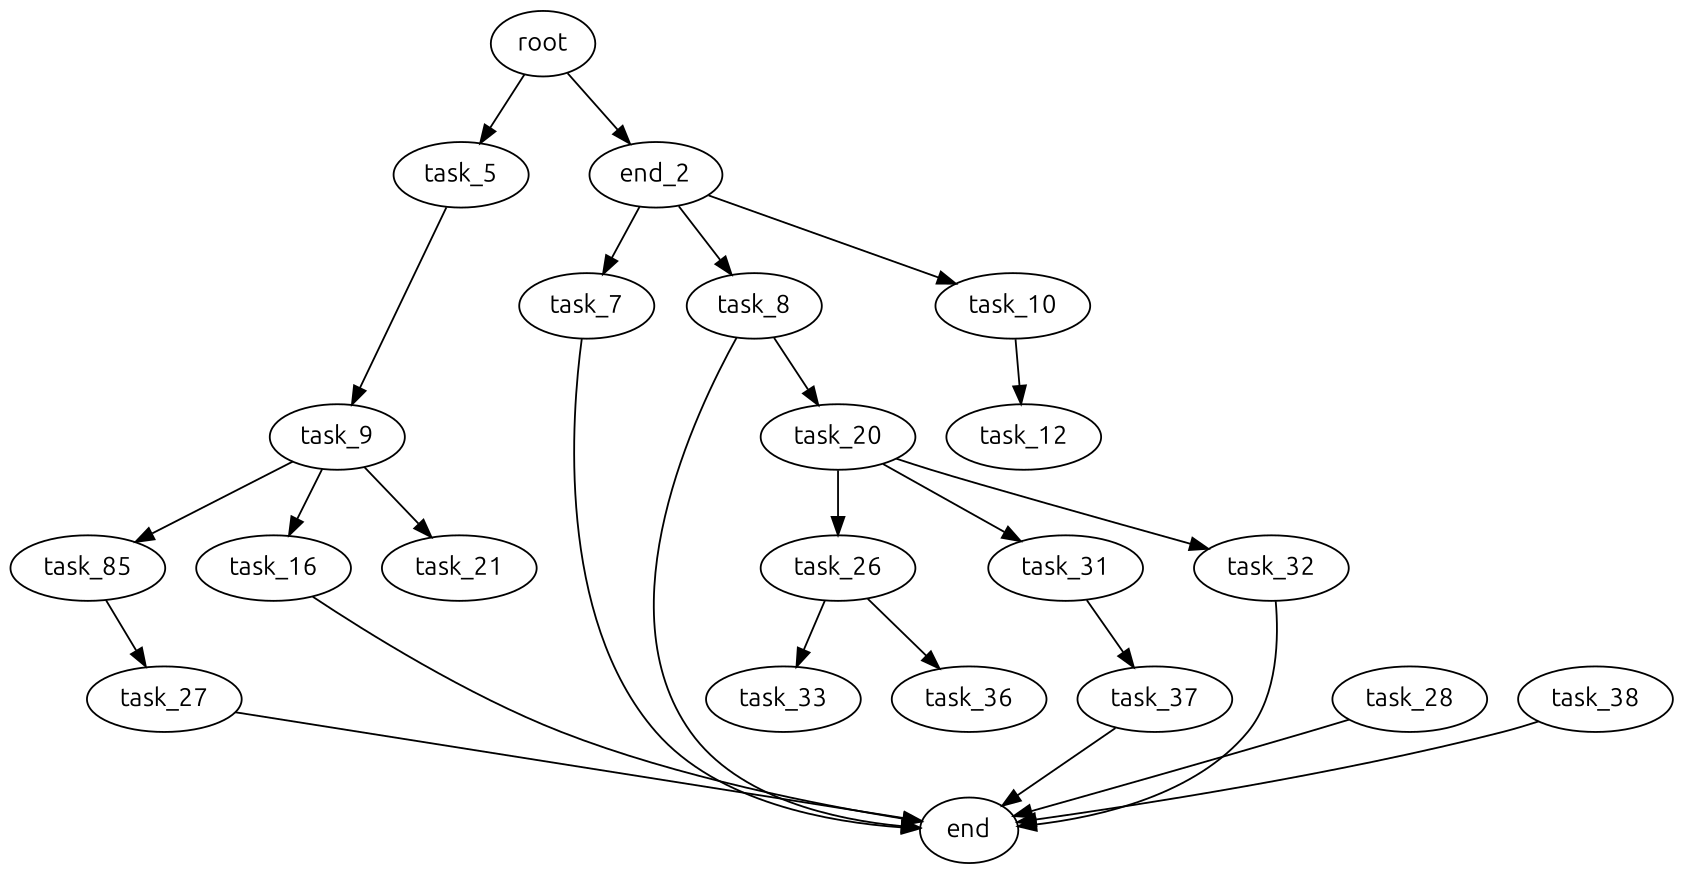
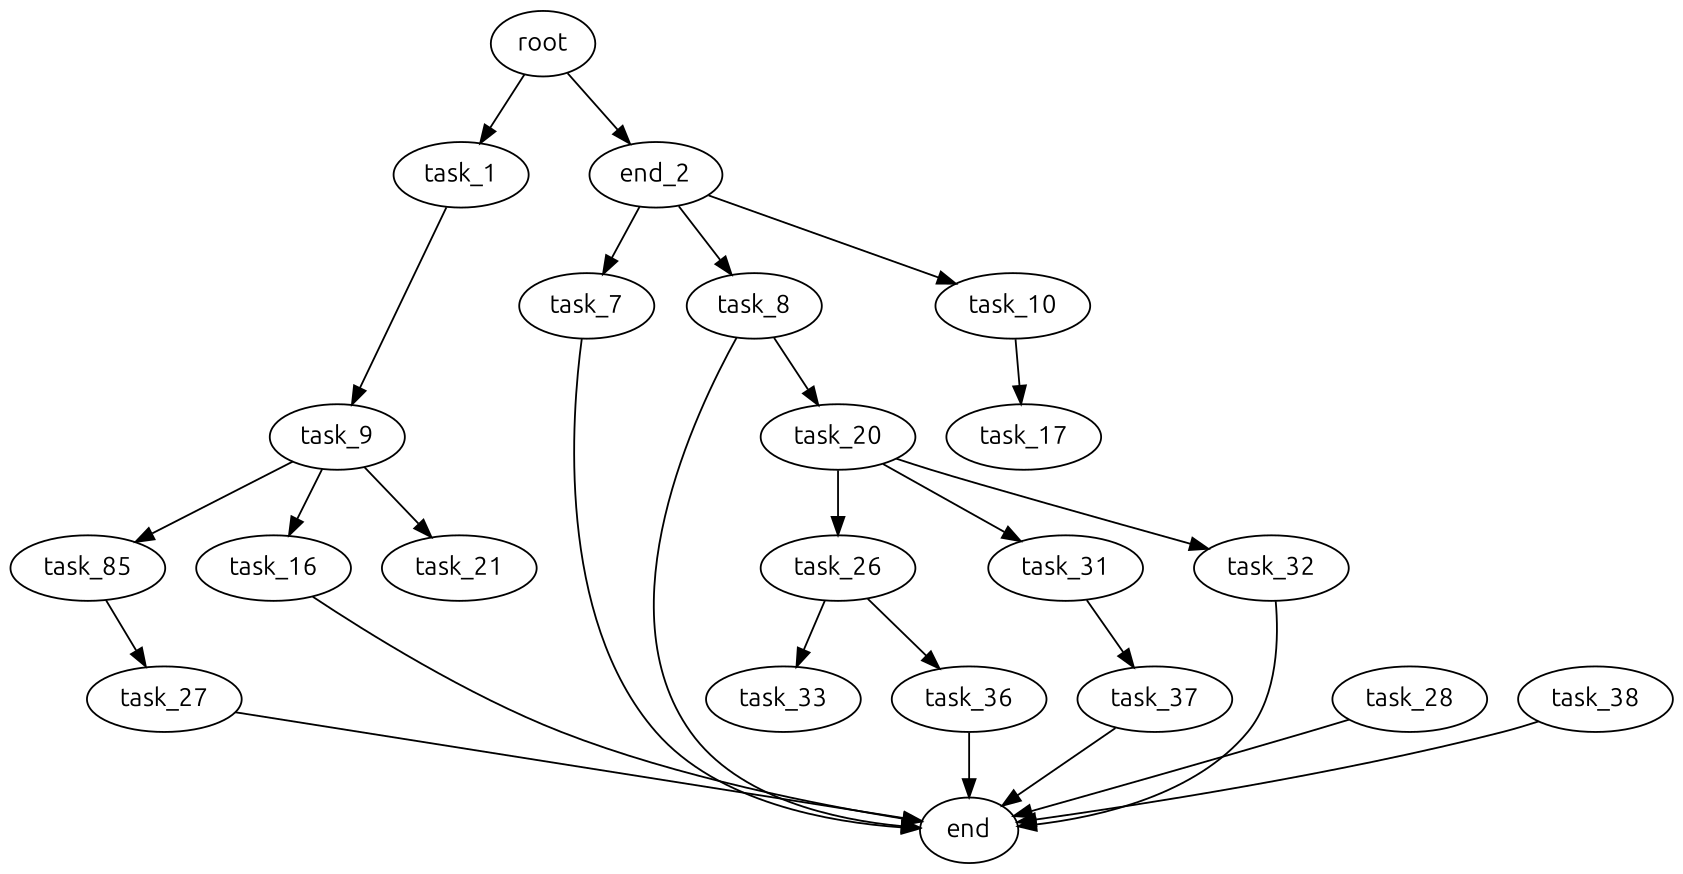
node "task_5": label "task_5" -> "task_1"
node "task_12": label "task_12" -> "task_17"
edge "task_36" -> "end": added
